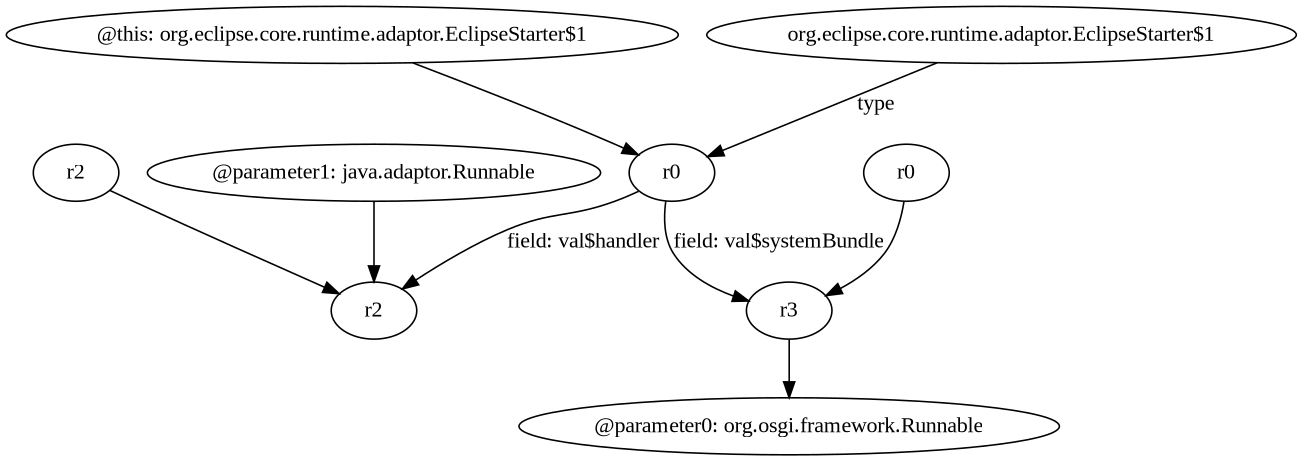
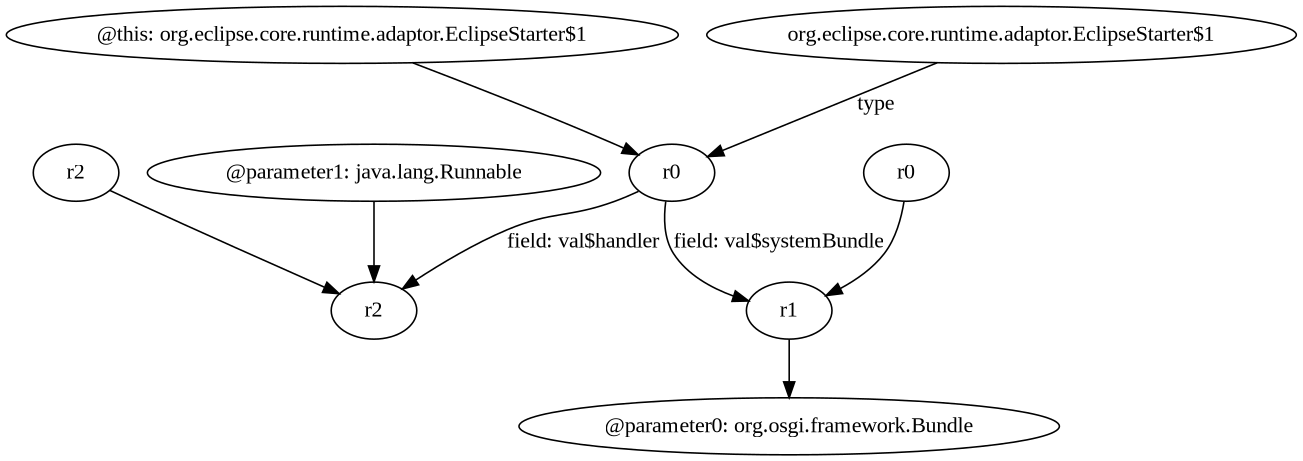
node "@parameter1: java.adaptor.Runnable": label "@parameter1: java.adaptor.Runnable" -> "@parameter1: java.lang.Runnable"
node "r3": label "r3" -> "r1"
node "@parameter0: org.osgi.framework.Runnable": label "@parameter0: org.osgi.framework.Runnable" -> "@parameter0: org.osgi.framework.Bundle"
